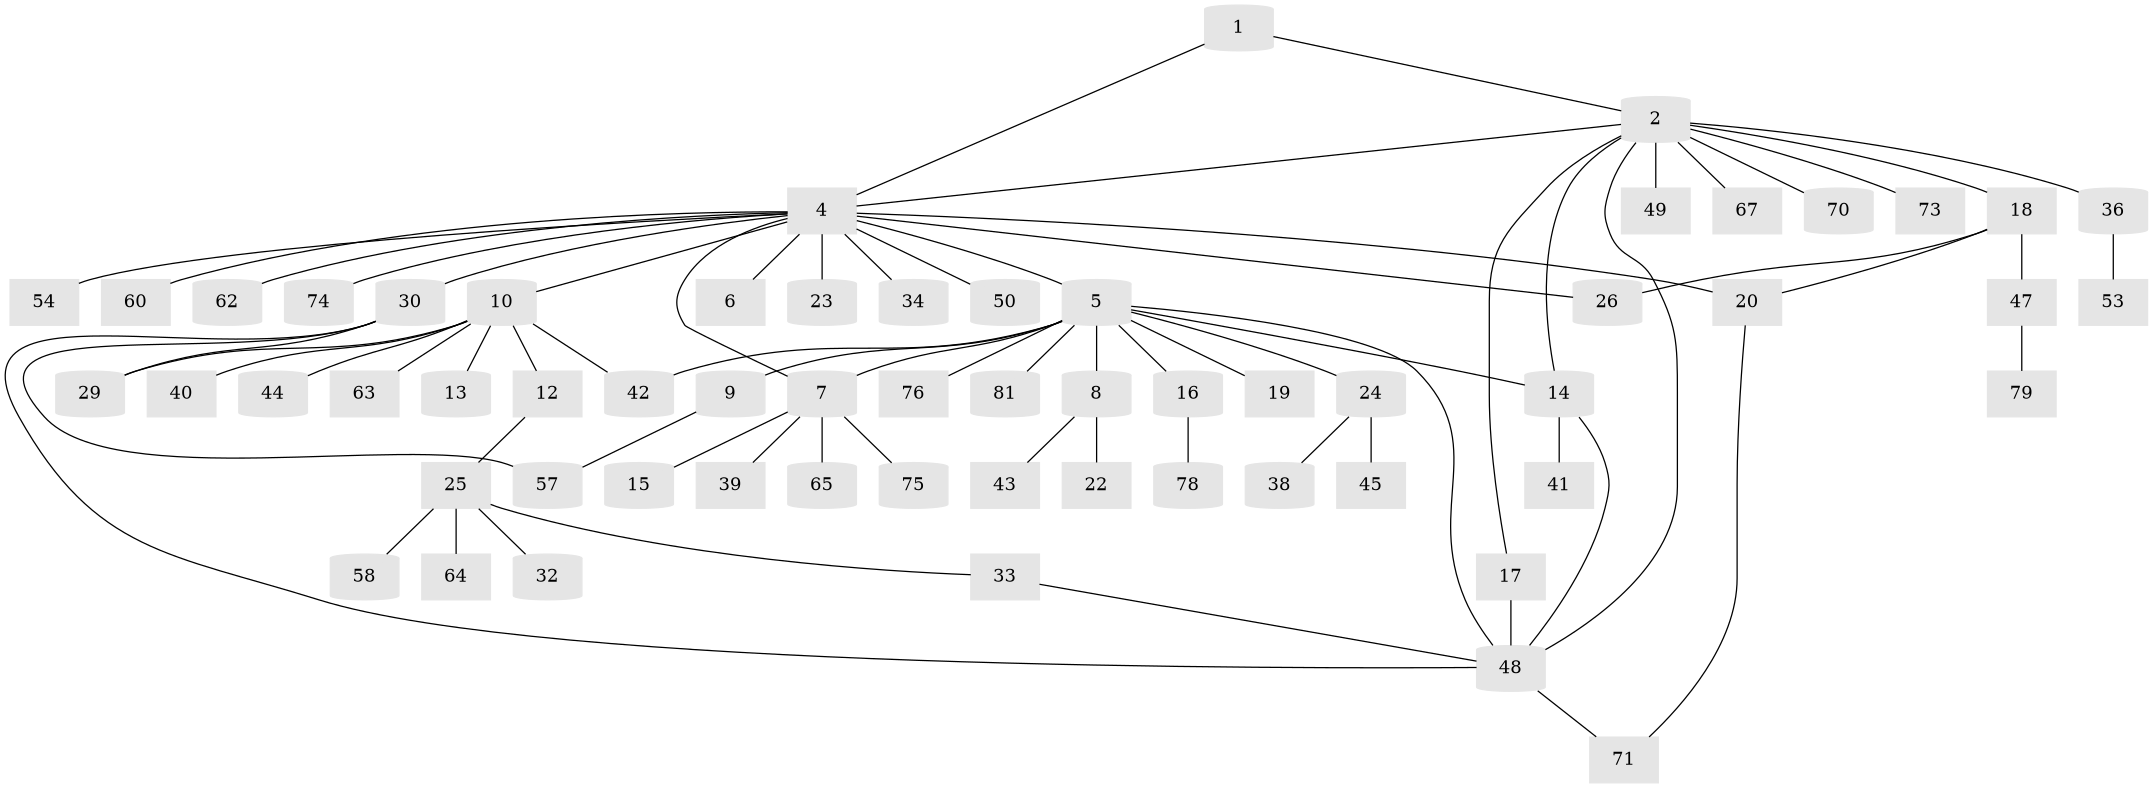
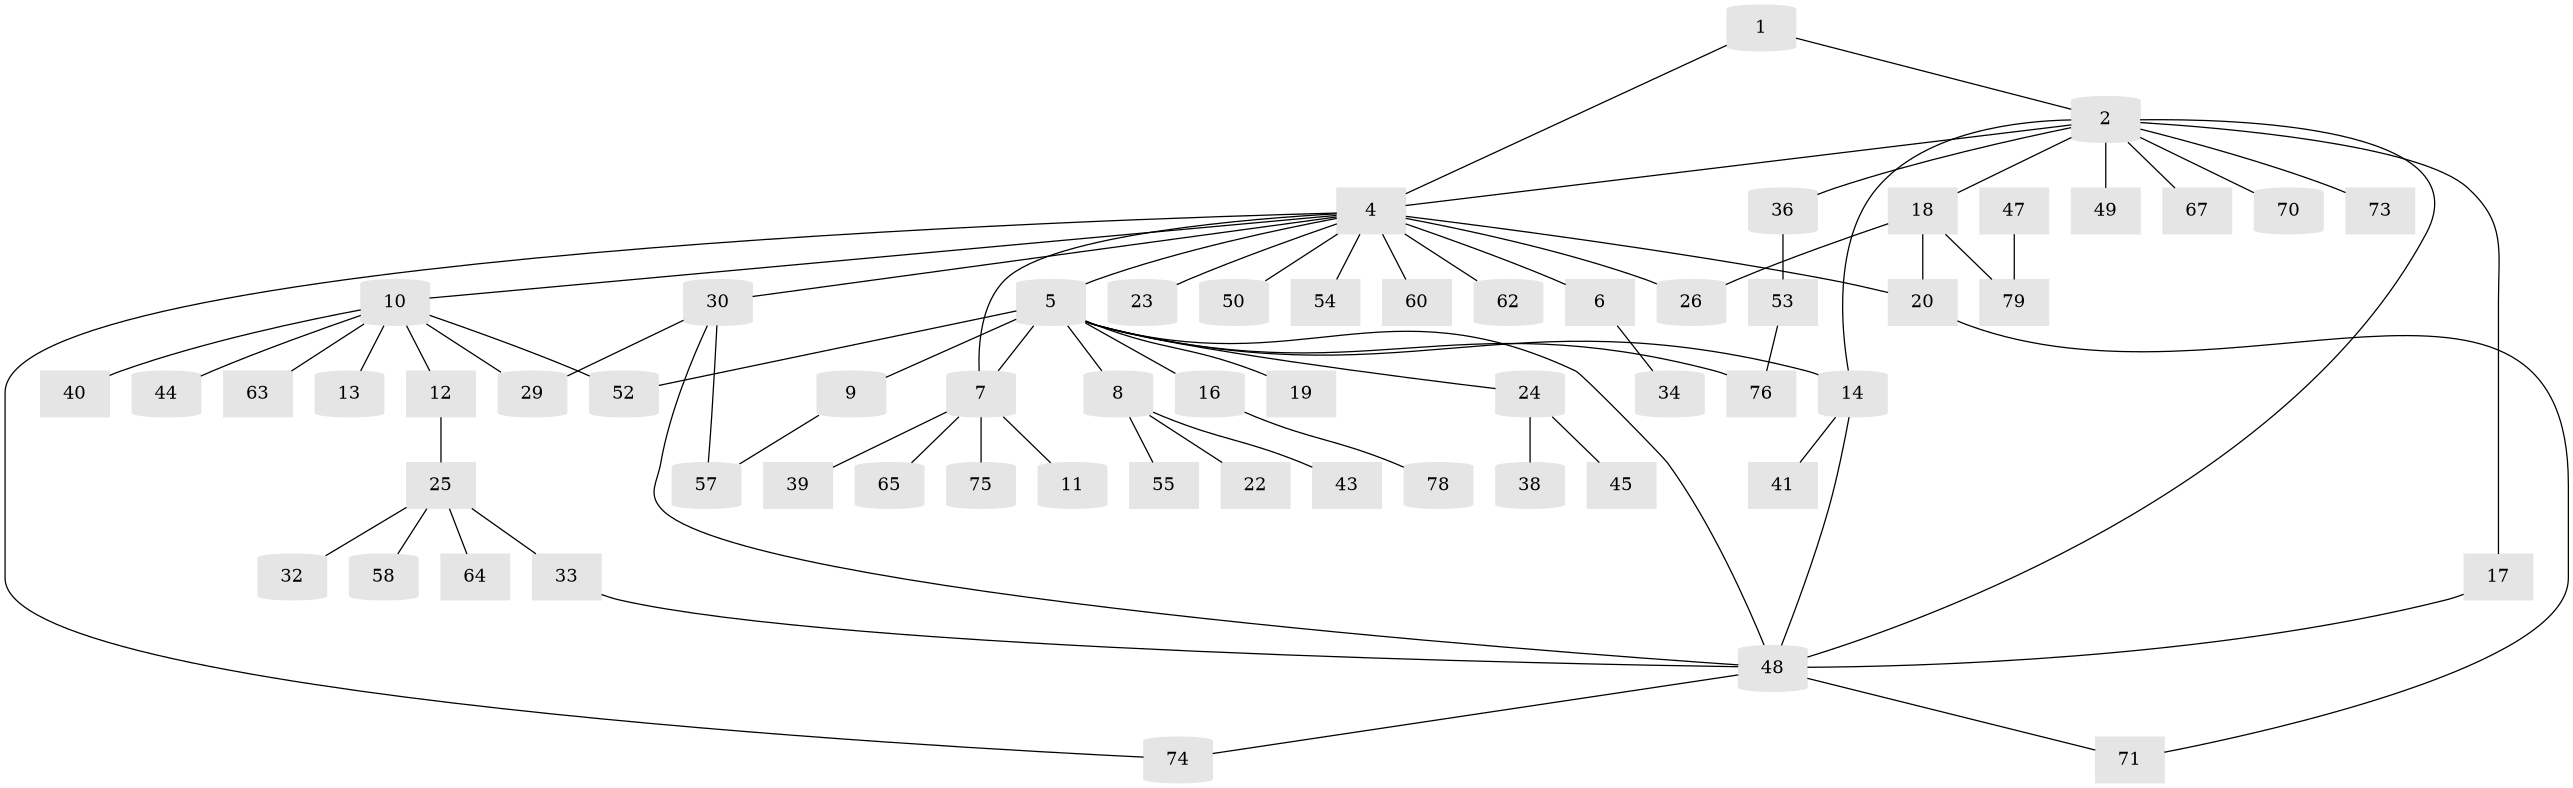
edge "4" -- "34": now "6" -- "34"
edge "18" -- "47": now "18" -- "79"
edge "53" -- "76": added
node "42": label "42" -> "52"
node "81": removed
node "15": label "15" -> "11"
node "55": added
edge "48" -- "74": added
